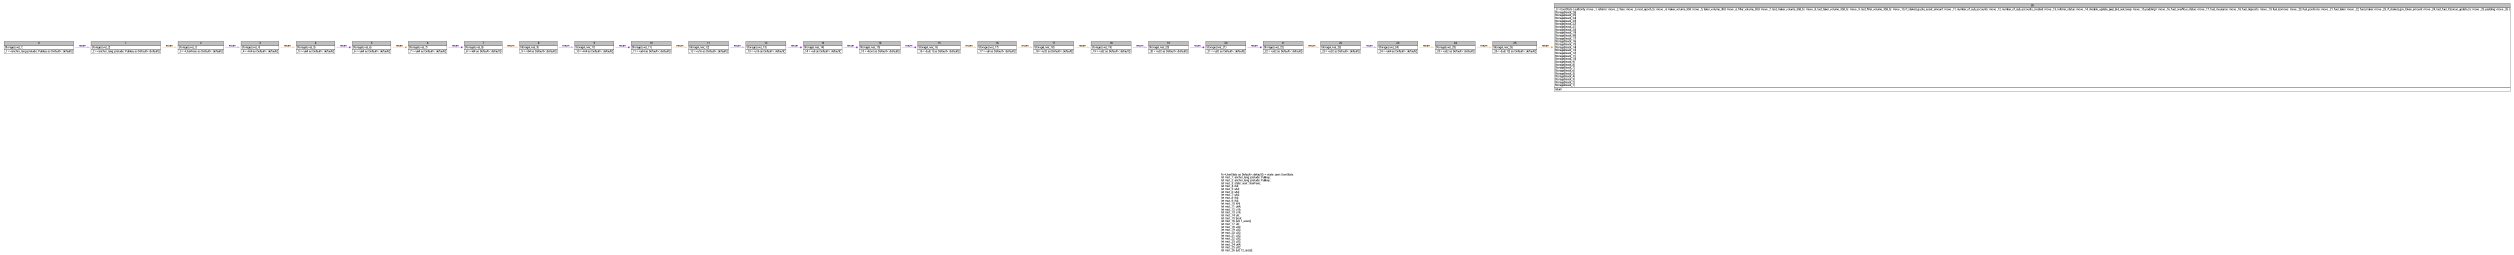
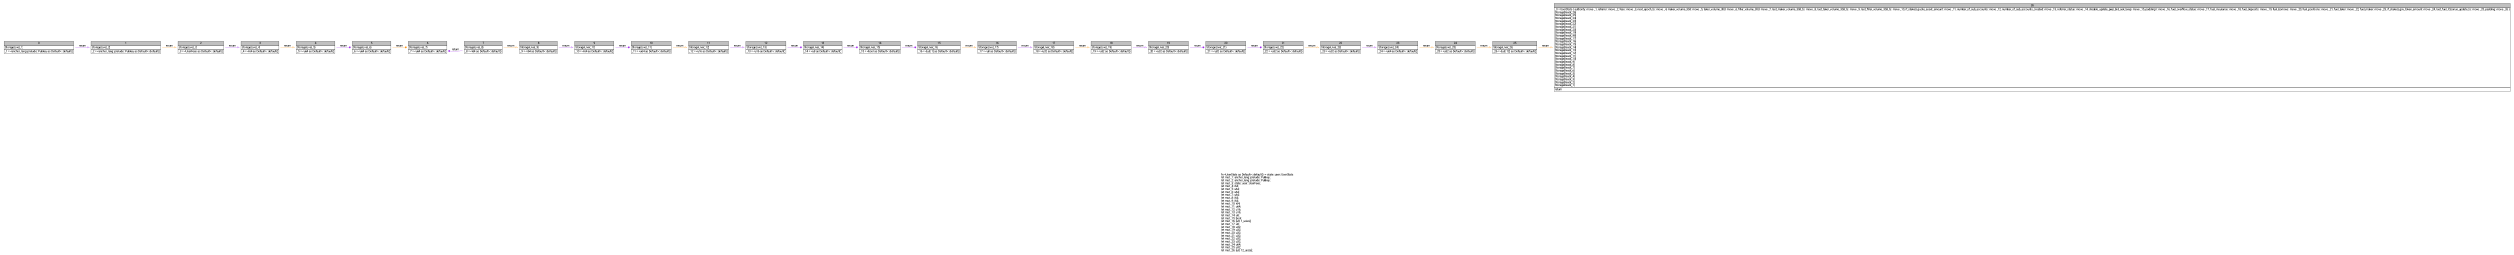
edge "6" -> "7": reversed
edge "16" -> "17": color darkorange -> purple
edge "25" -> "26": arrowhead dot -> onormal
